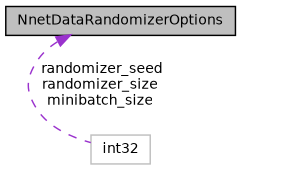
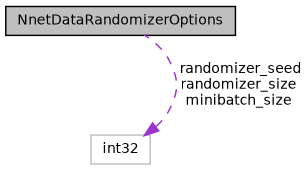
edge "int32" -> "NnetDataRandomizerOptions": reversed
